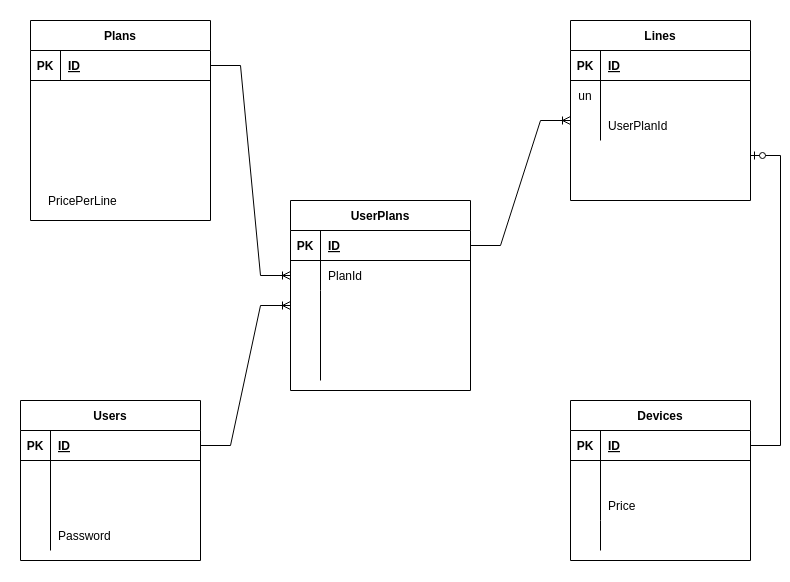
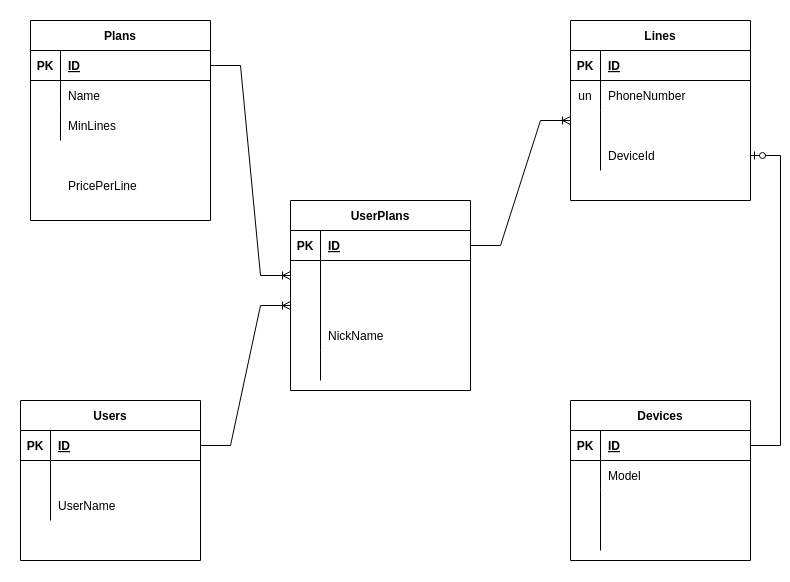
node "Name": added
node "PhoneNumber": added
node "MinLines": added
node "UserPlanId": removed
node "DeviceId": added
node "PricePerLine": moved (116, 201) -> (136, 186)
node "PlanId": removed
node "NickName": added
node "Model": added
node "UserName": added
node "Price": removed
node "Password": removed
